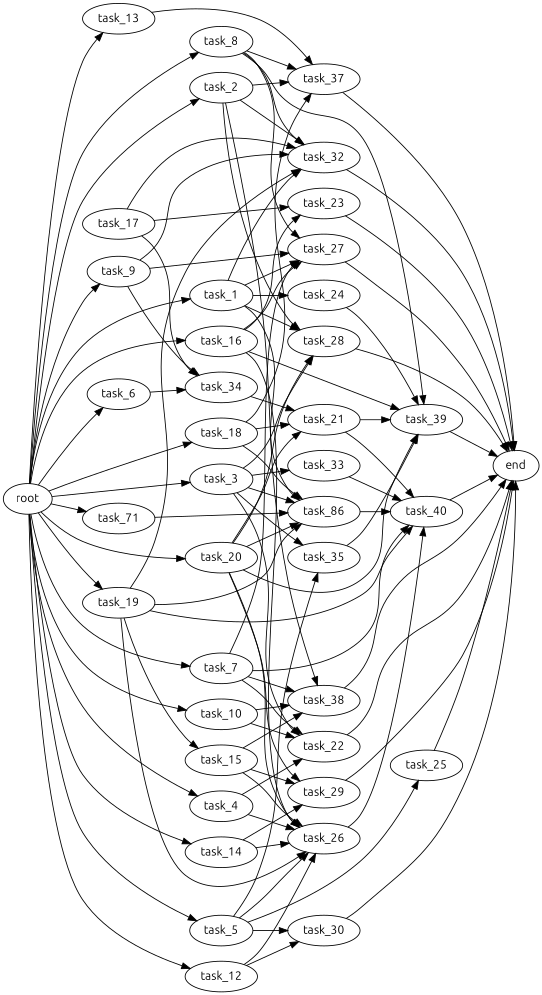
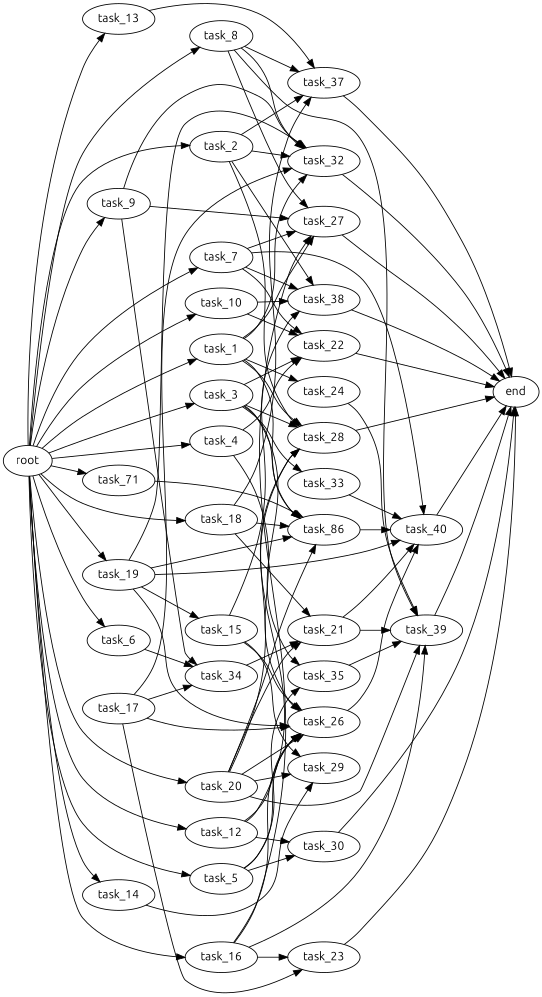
edge "task_12" -> "task_28": added
edge "task_29" -> "end": removed
node "task_25": removed
edge "task_14" -> "task_26": now "task_17" -> "task_26"
